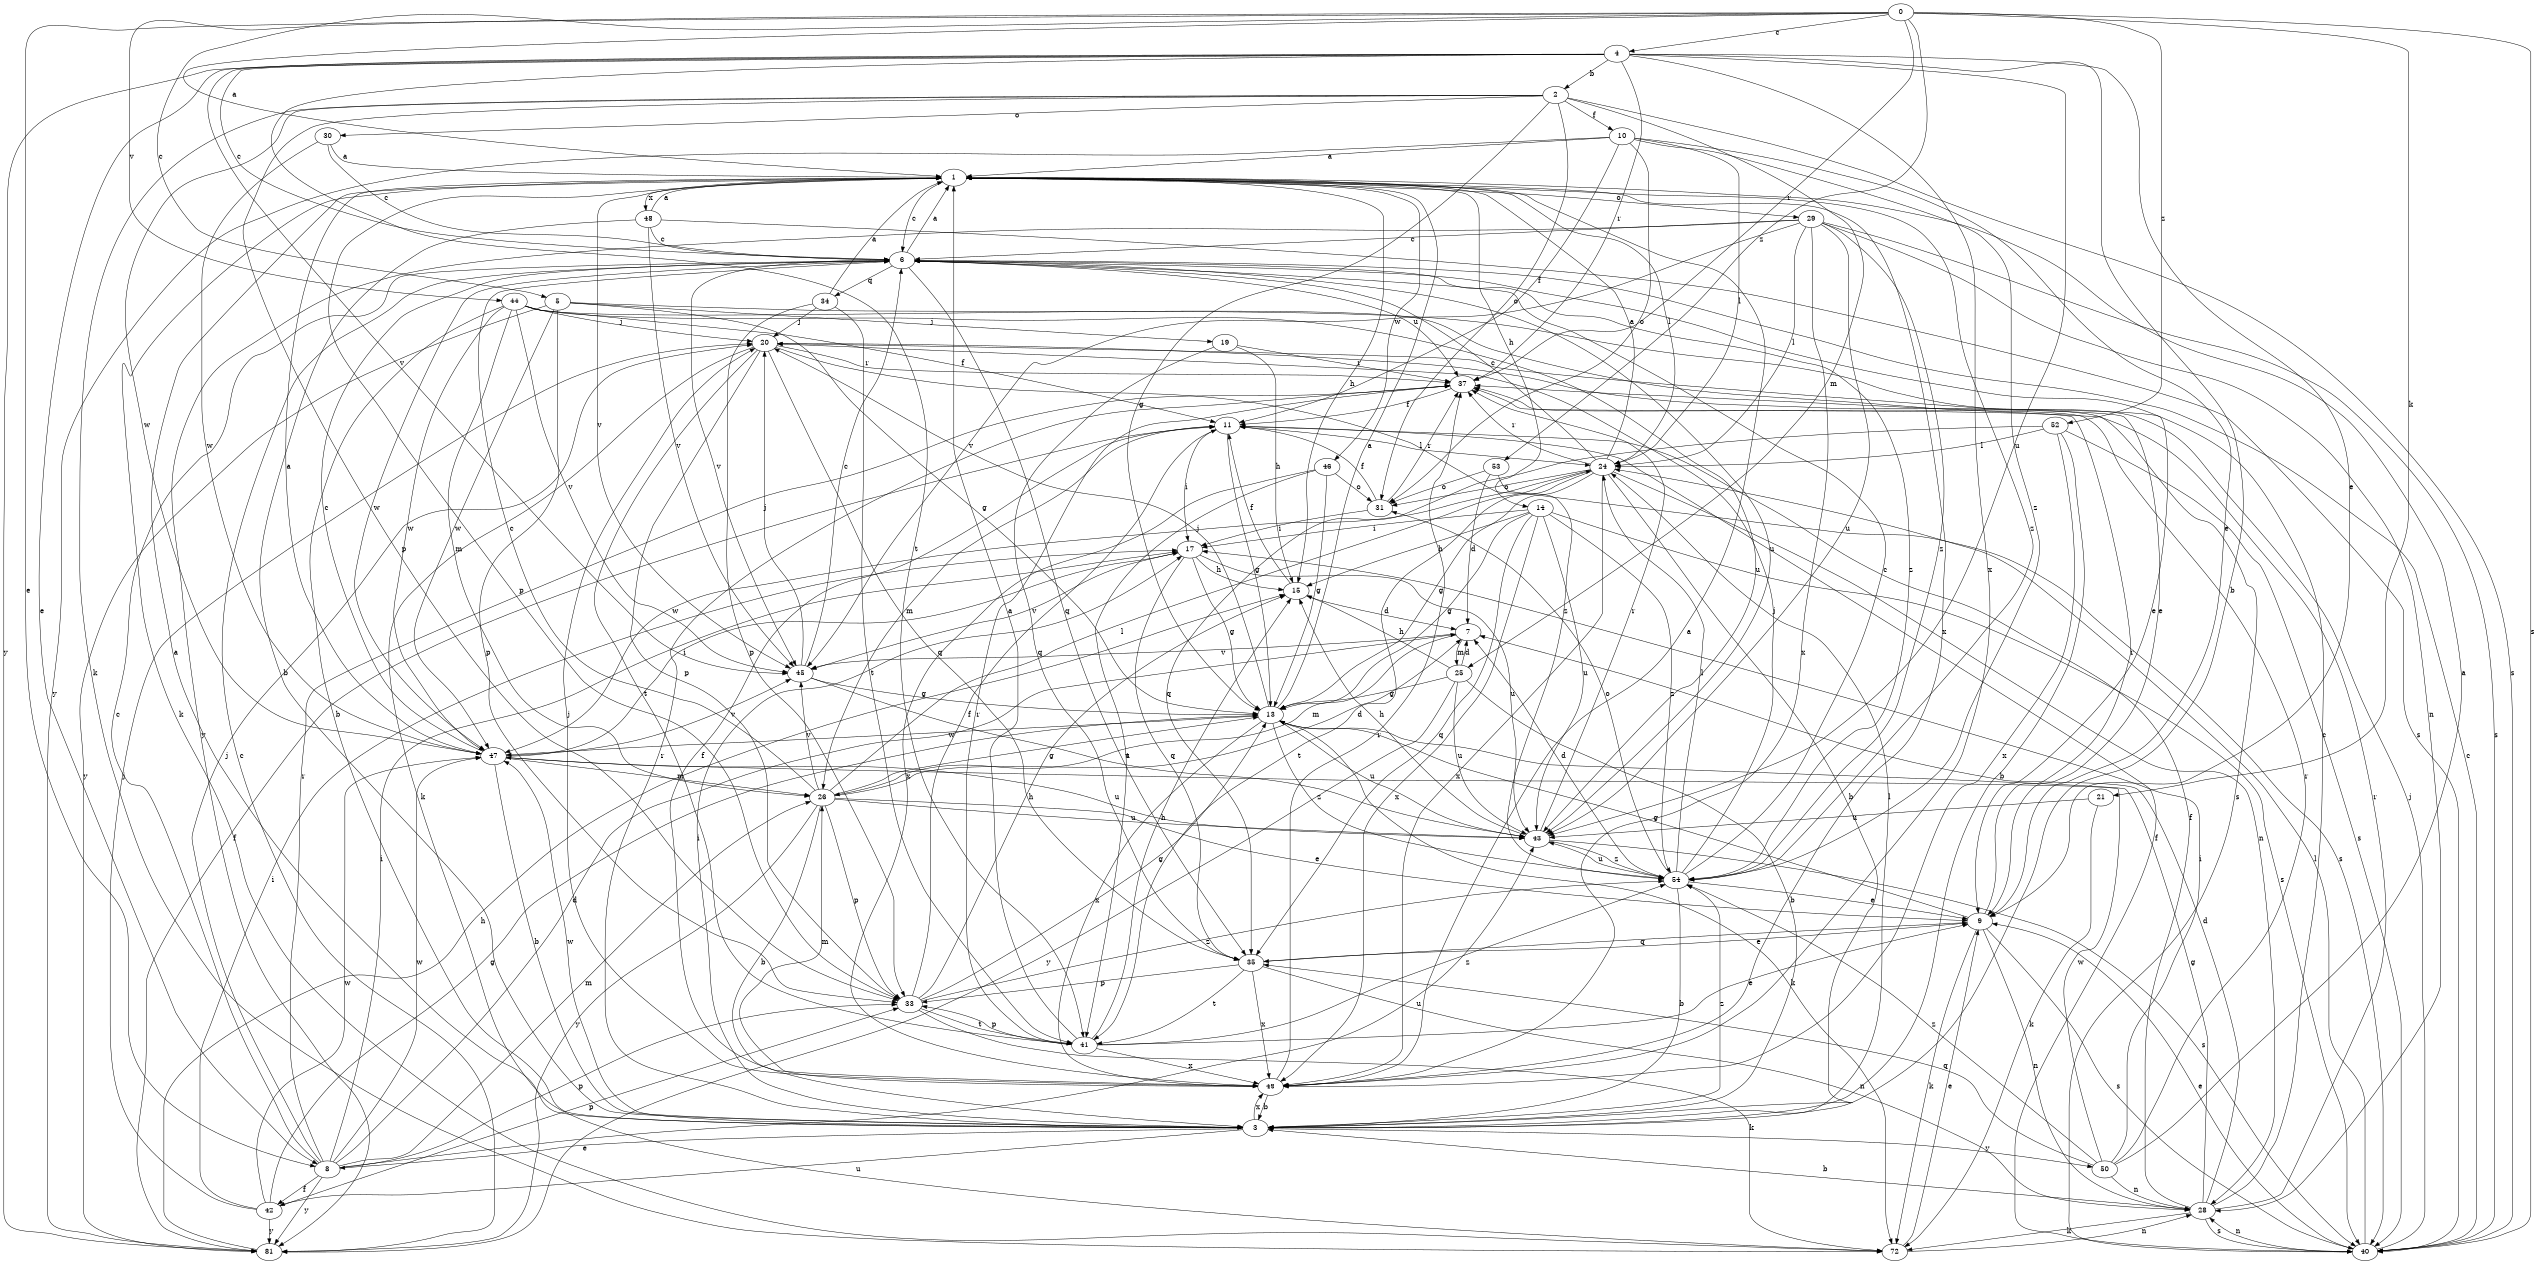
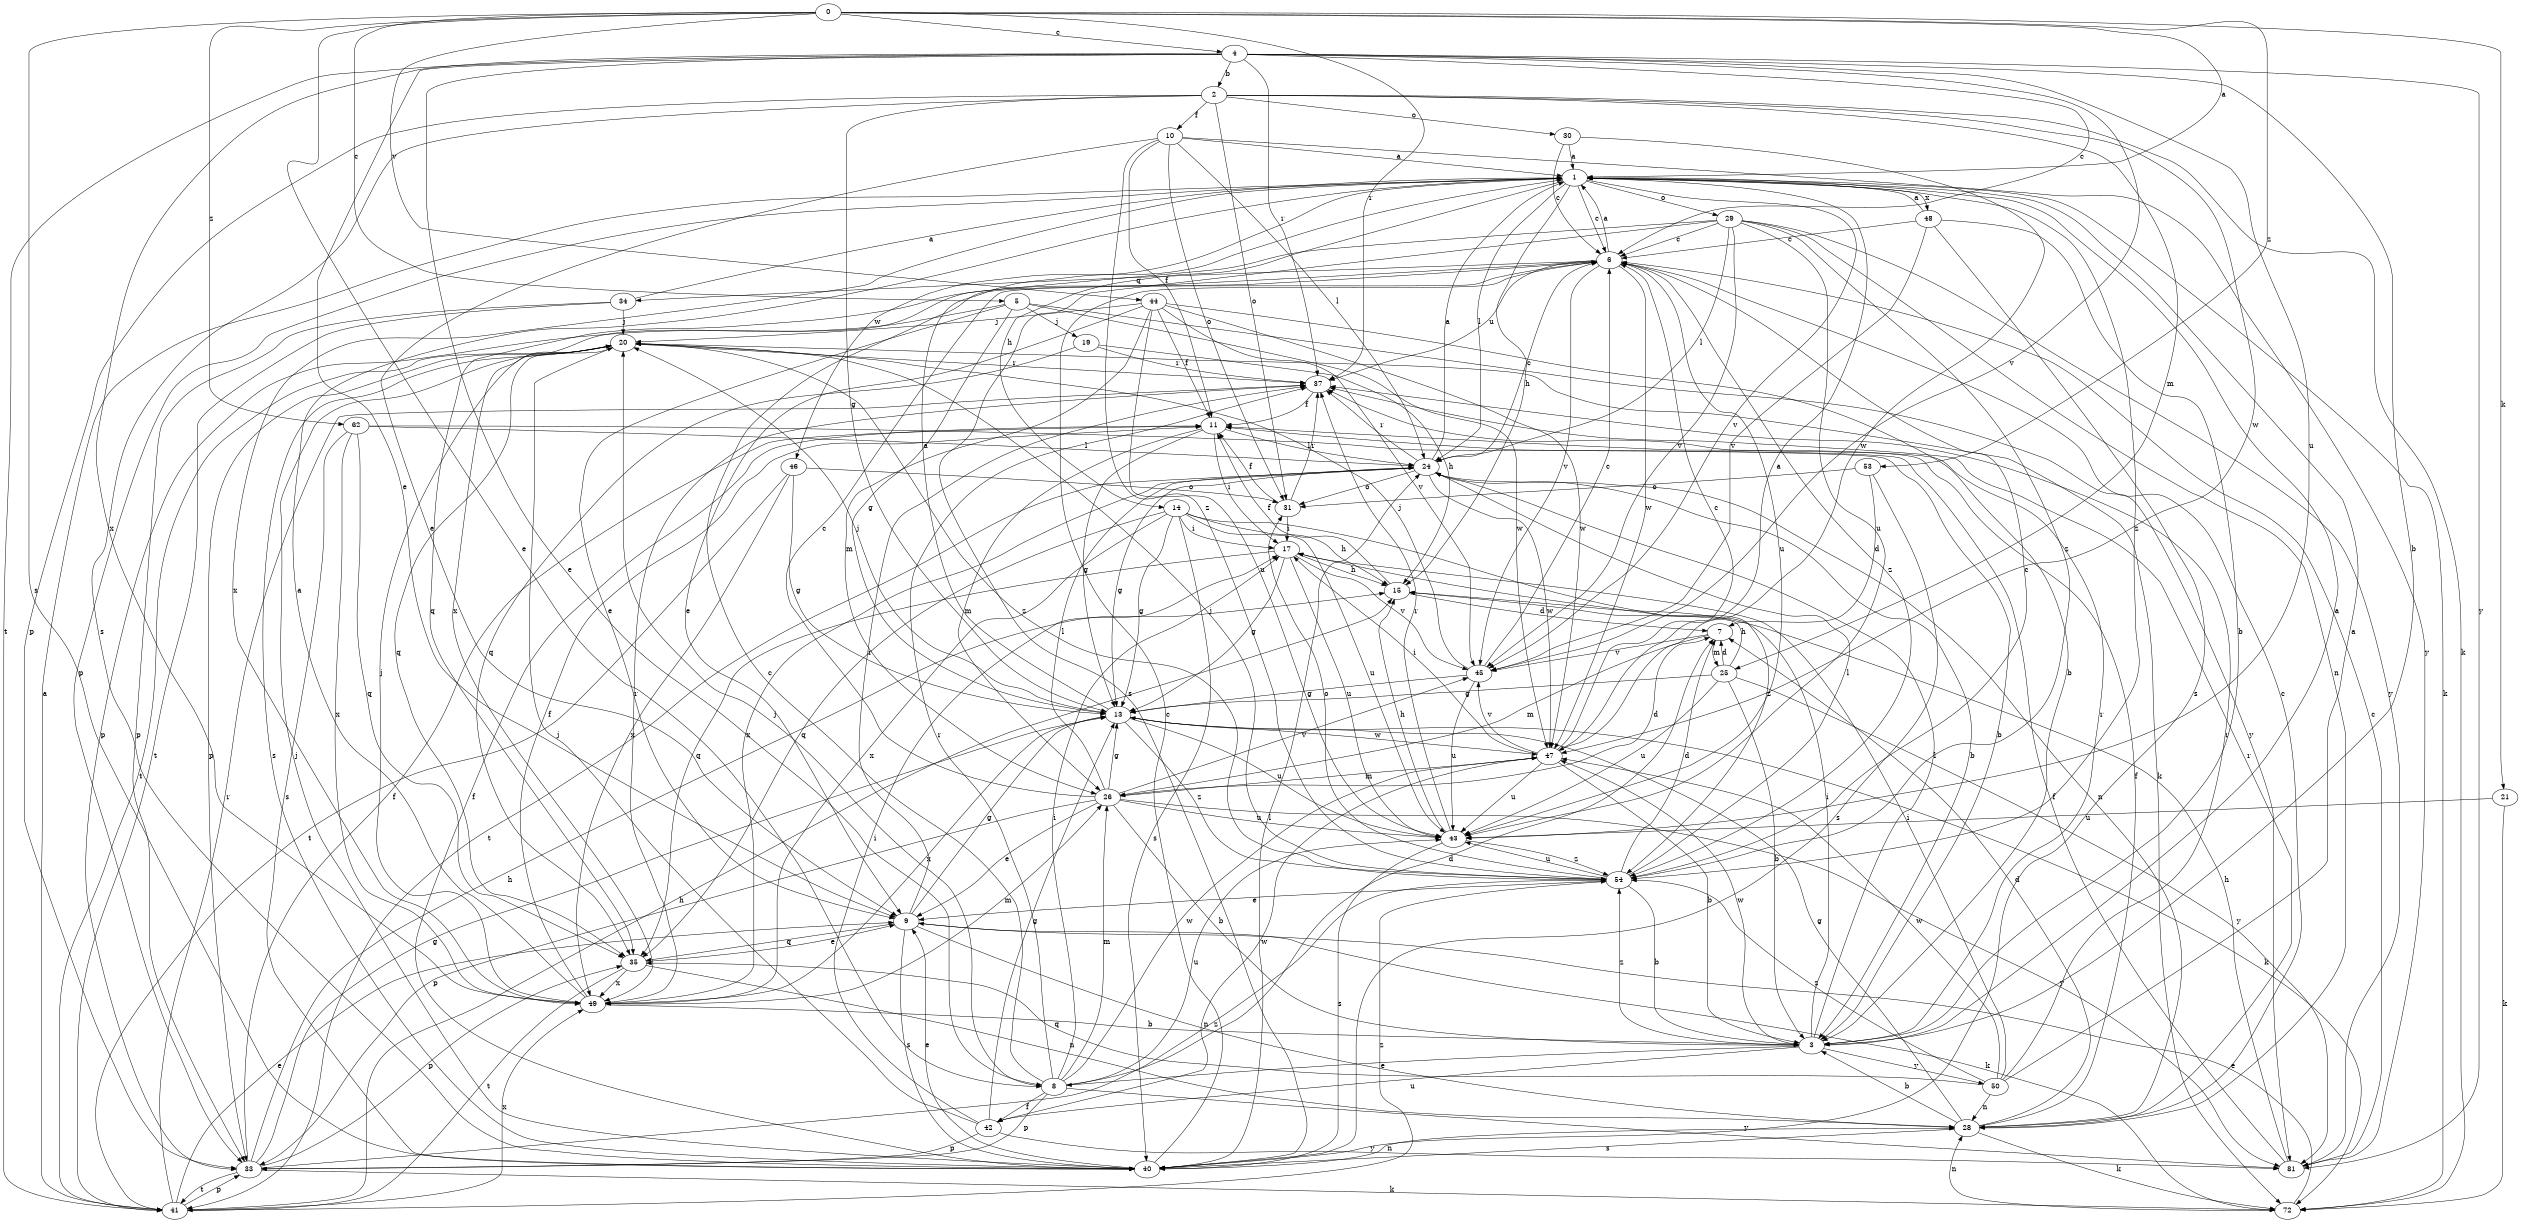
node "52": label "52" -> "62"
edge "35" -> "33": reversed
edge "3" -> "49": removed, label "x"
